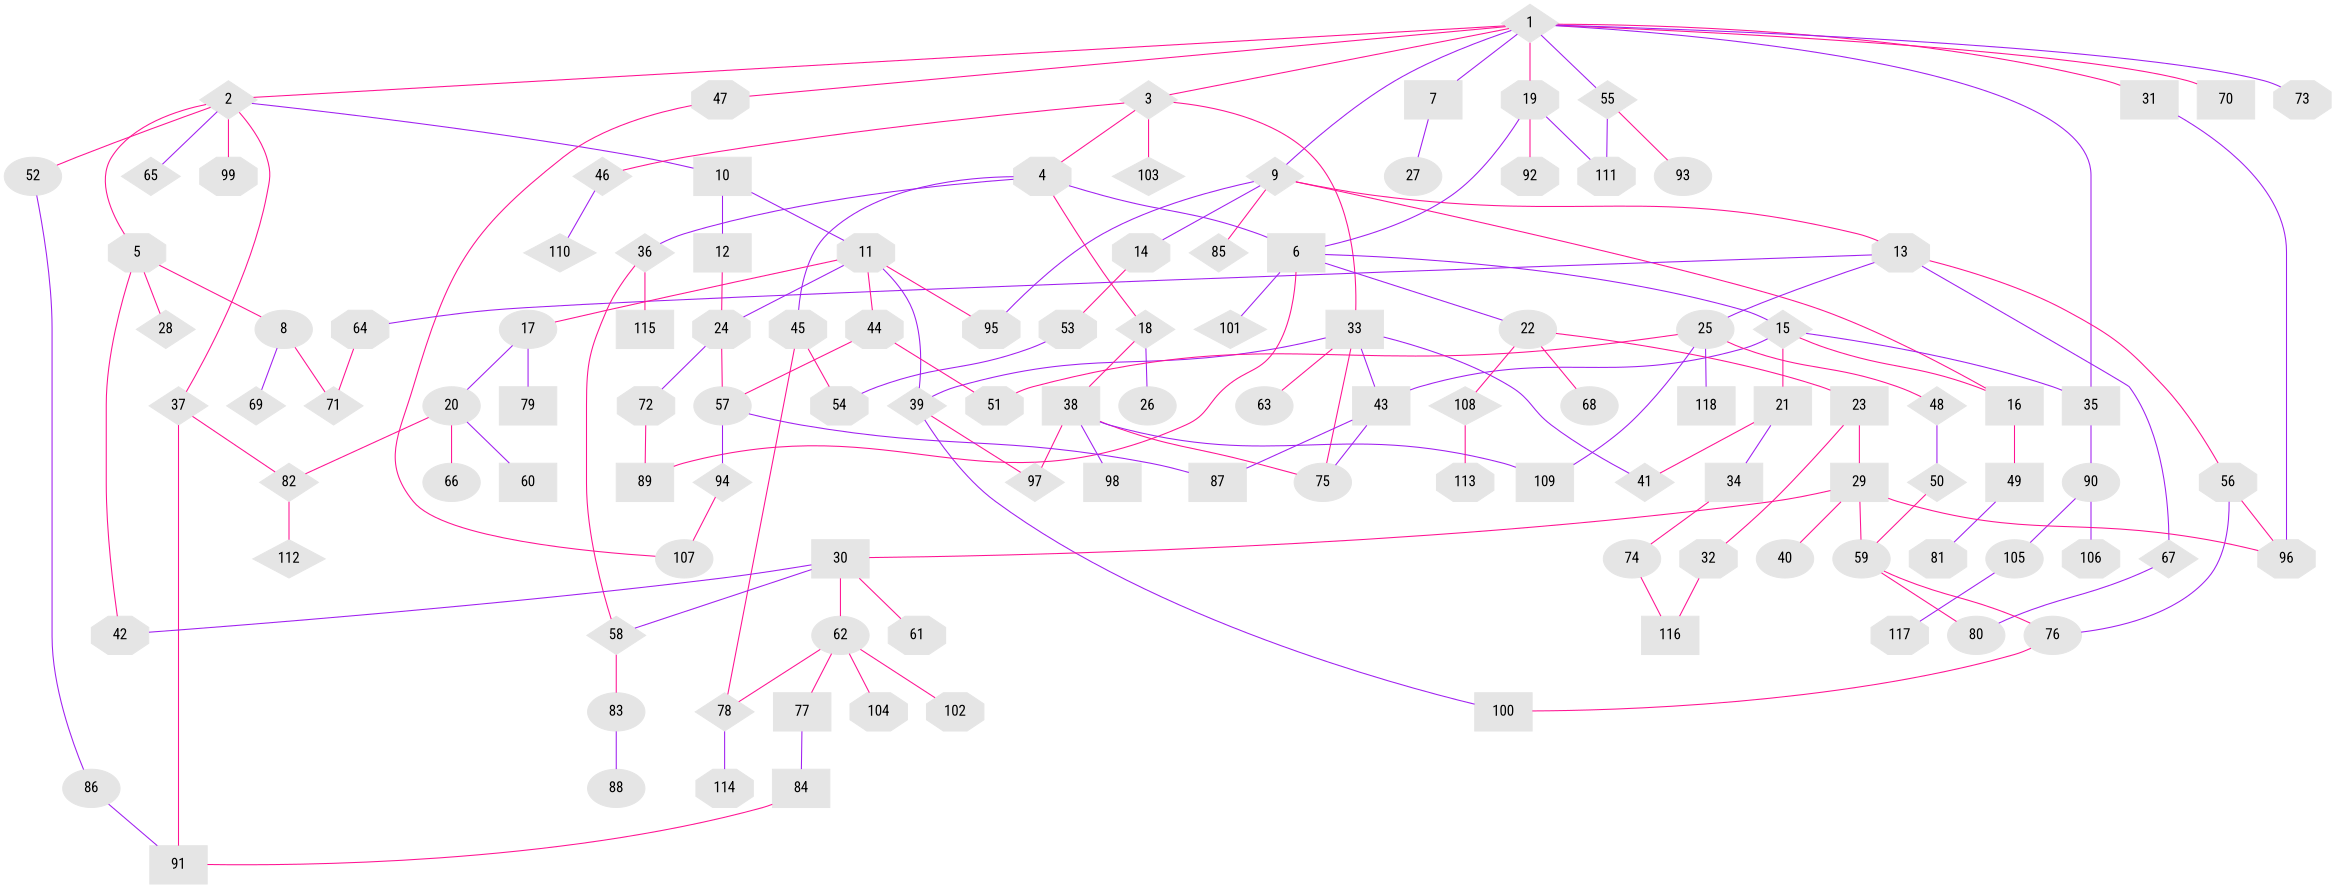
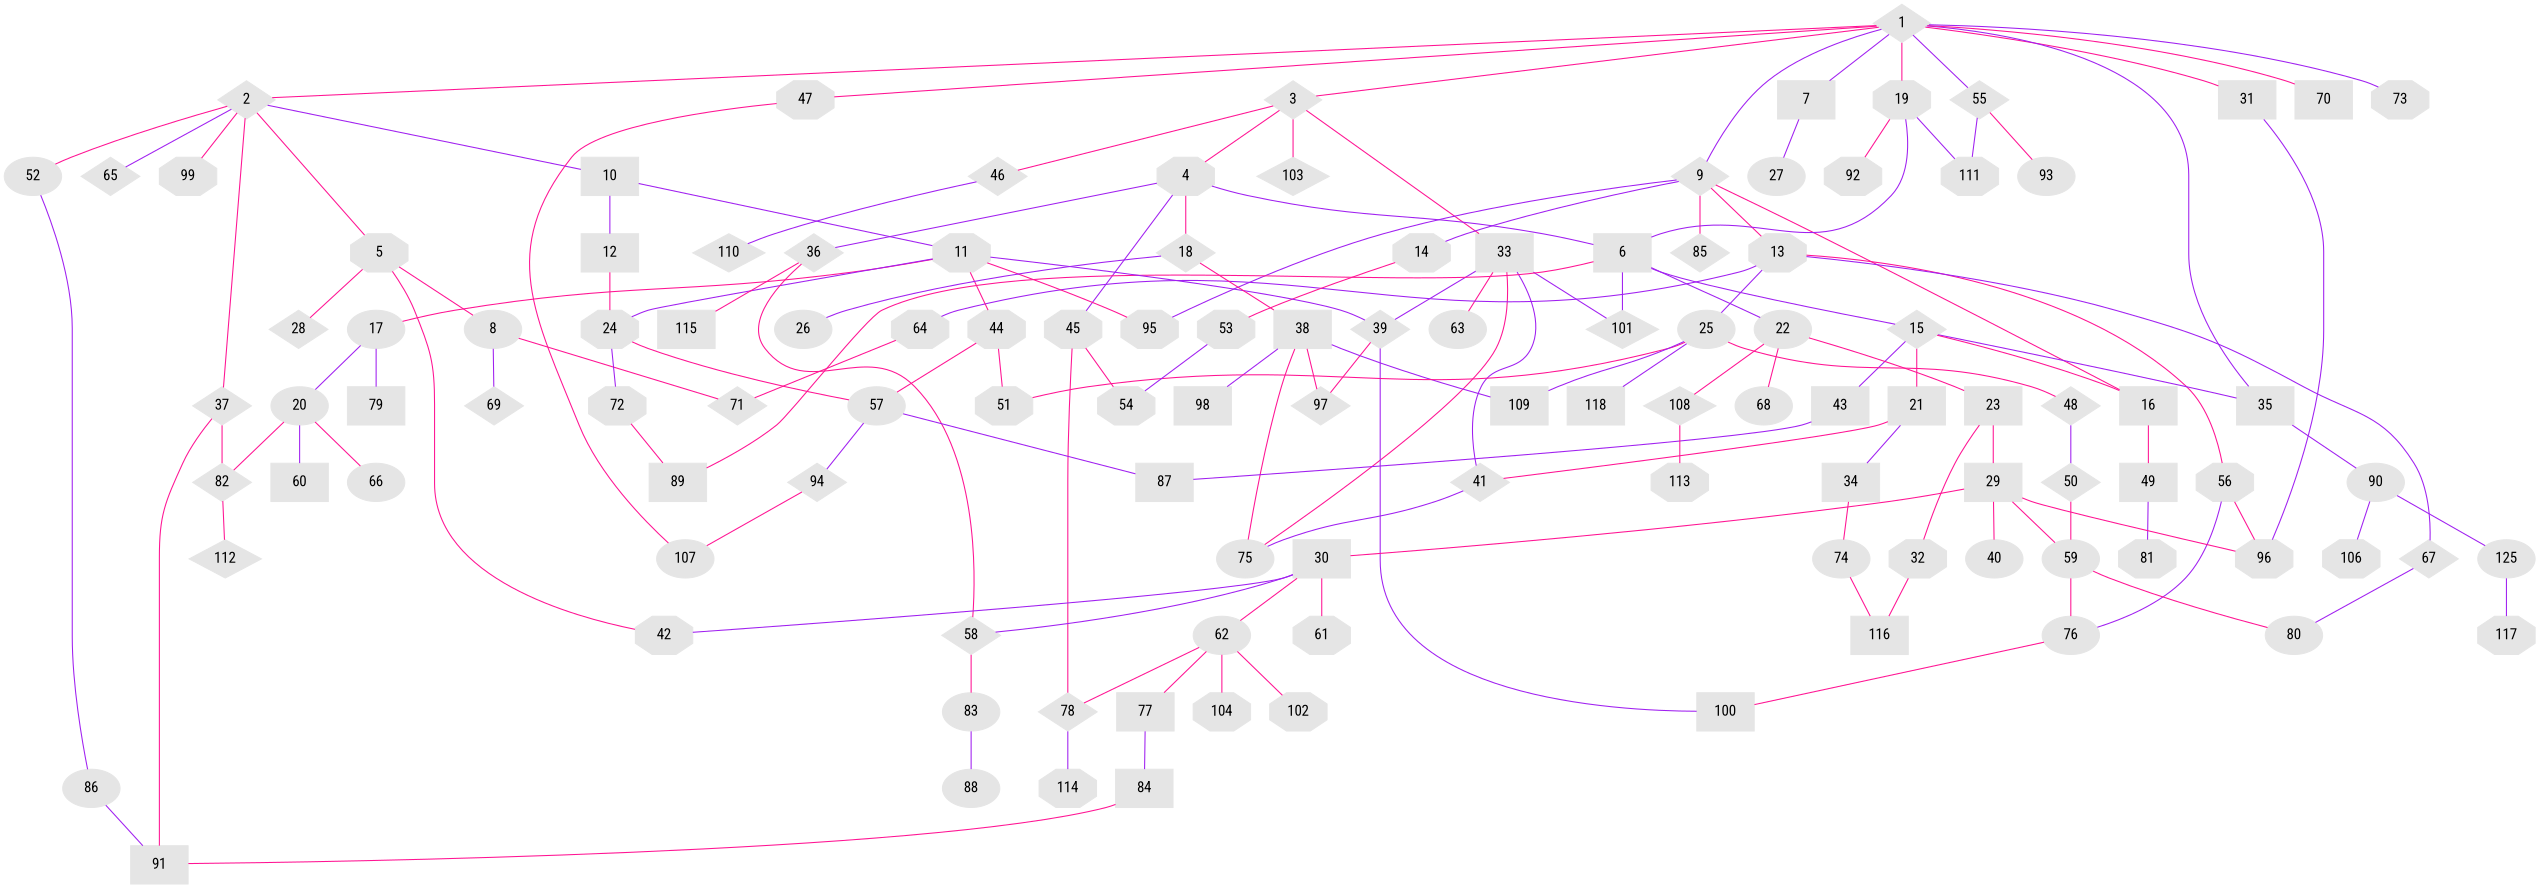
edge "33" -- "43": now "33" -- "101"
edge "43" -- "75": now "41" -- "75"
node "105": label "105" -> "125"
